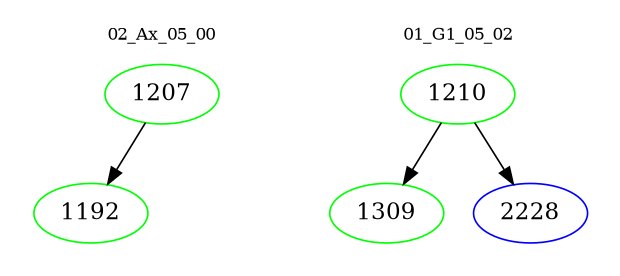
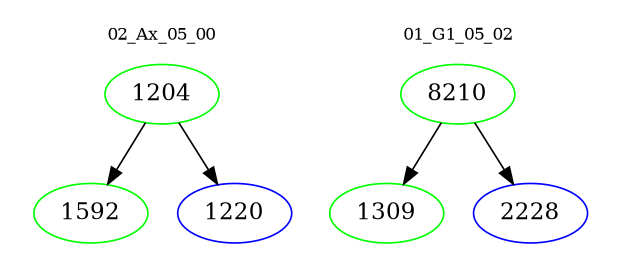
node "1207": label "1207" -> "1204"
node "1210": label "1210" -> "8210"
node "1192": label "1192" -> "1592"
node "1220": added
